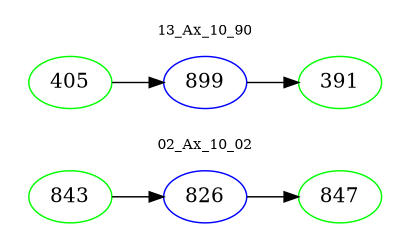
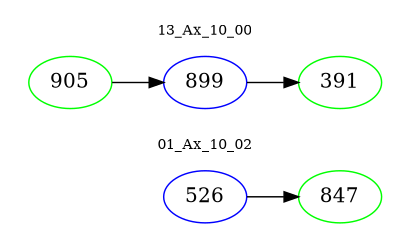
cluster "13_Ax_10_90": label "13_Ax_10_90" -> "13_Ax_10_00"
node "405": label "405" -> "905"
cluster "02_Ax_10_02": label "02_Ax_10_02" -> "01_Ax_10_02"
node "843": removed
node "826": label "826" -> "526"
